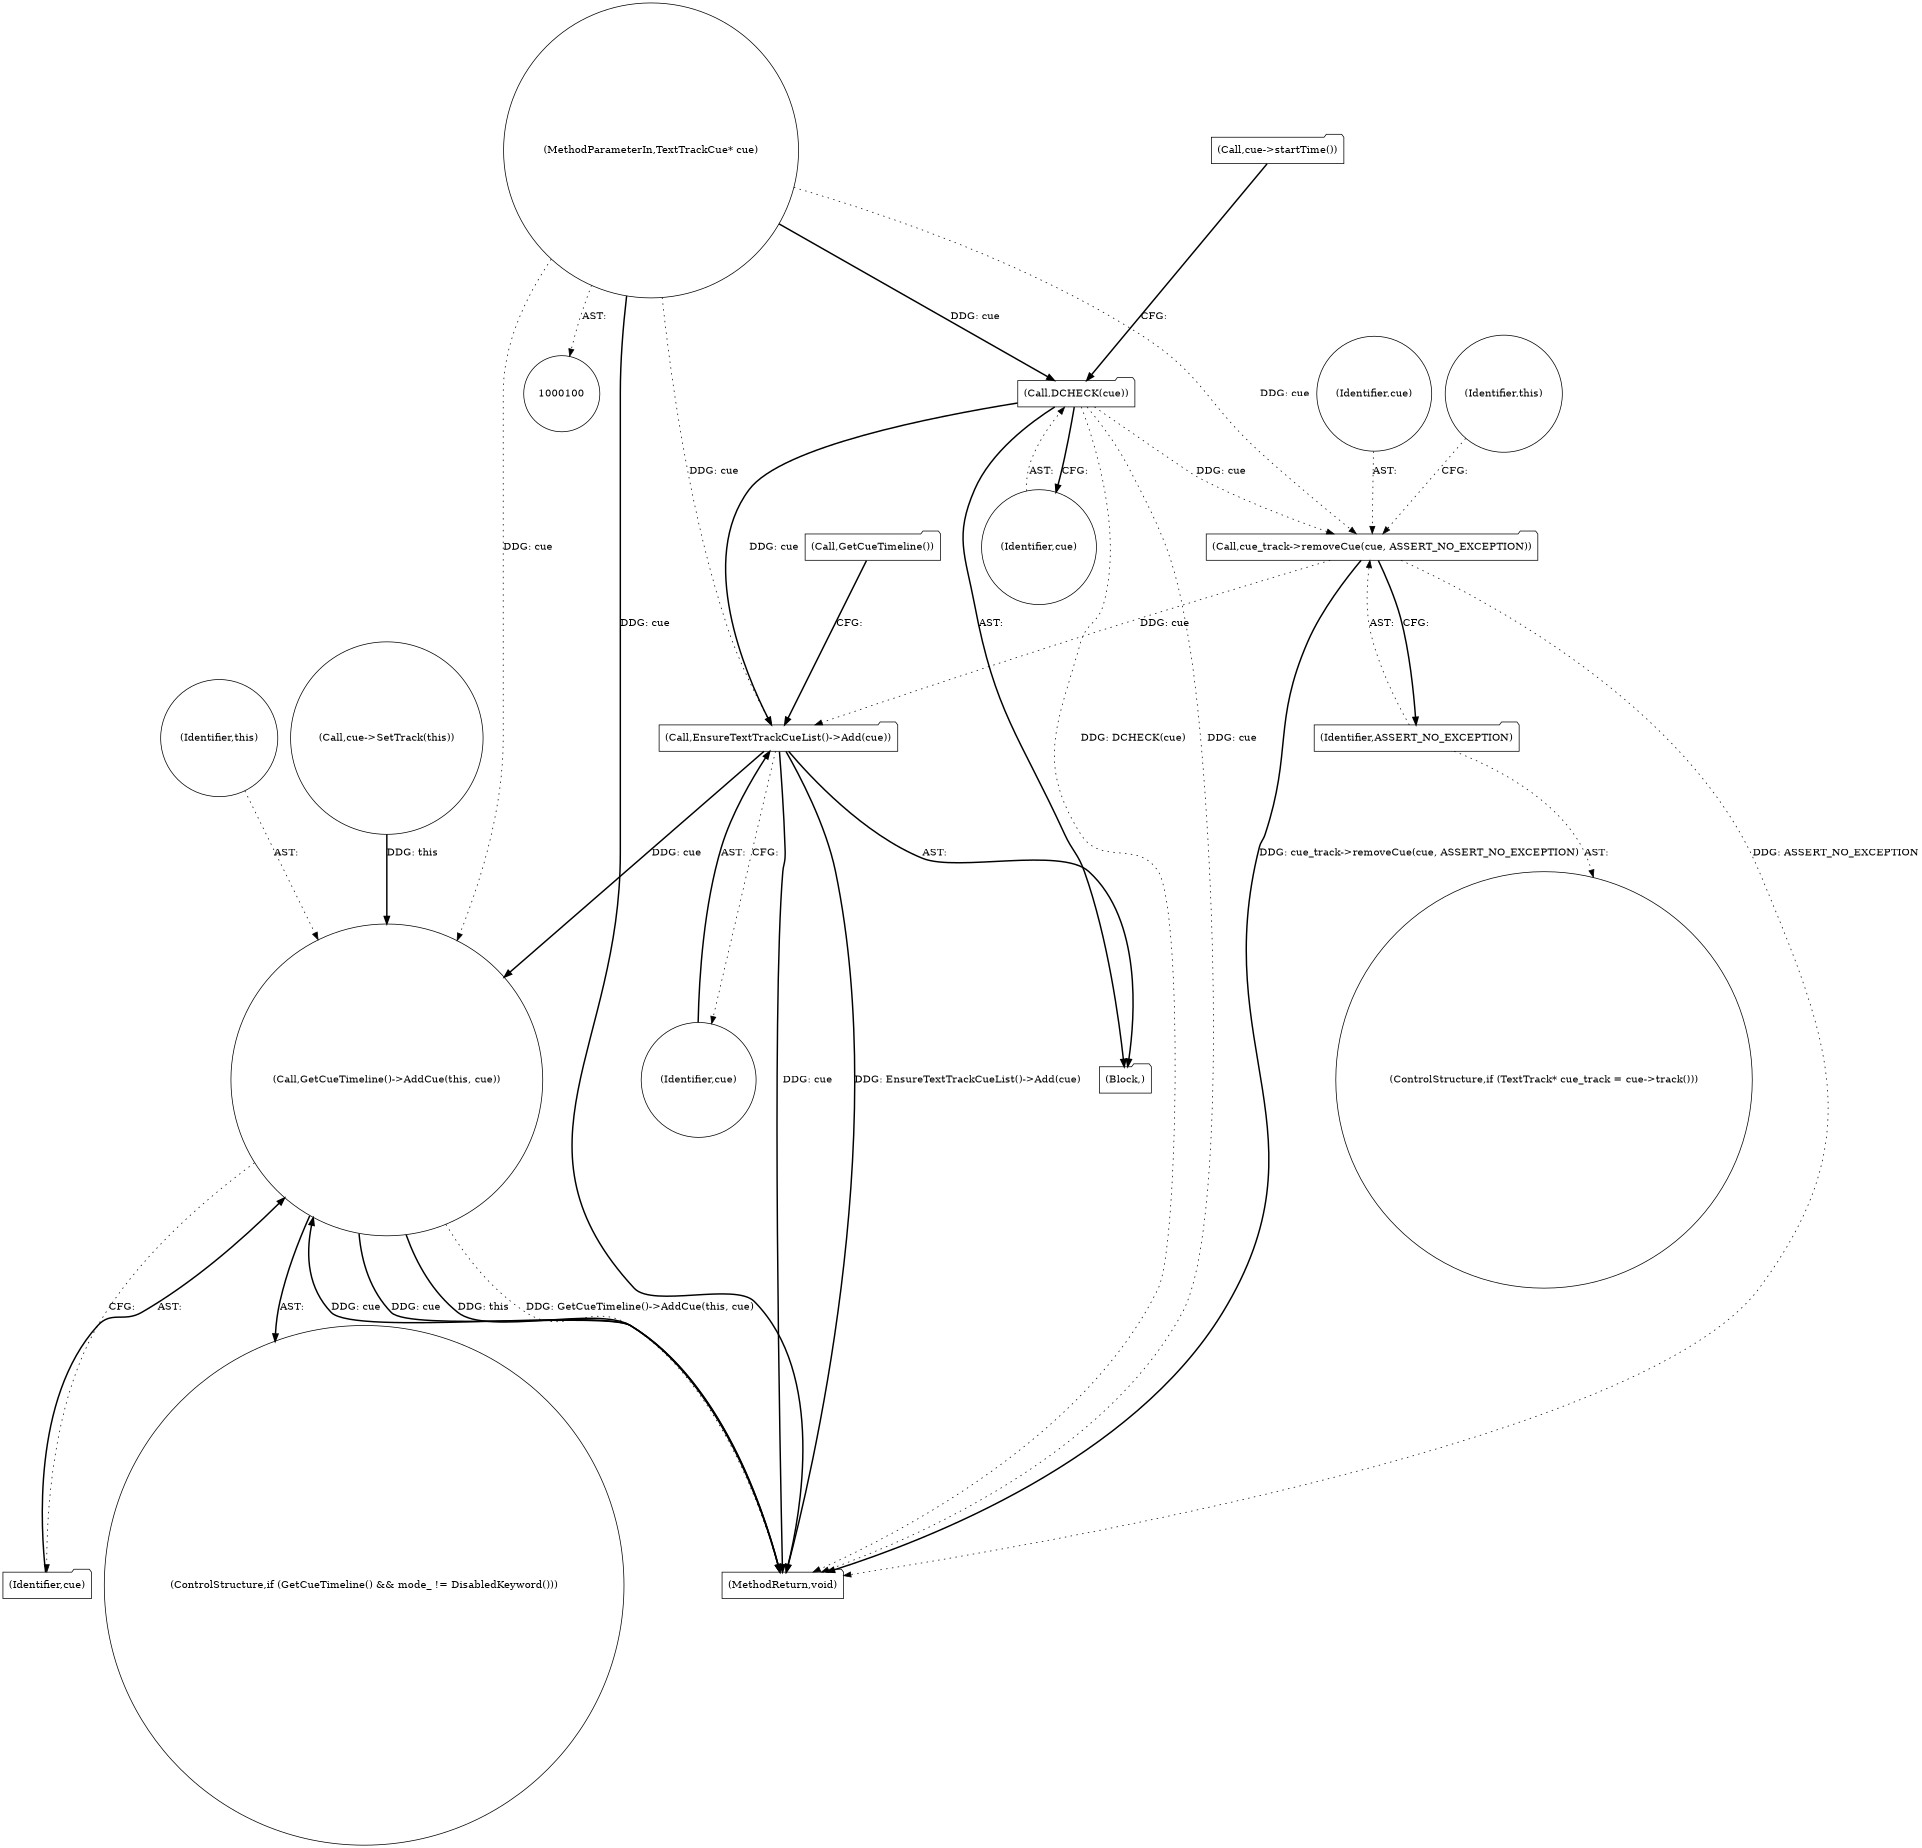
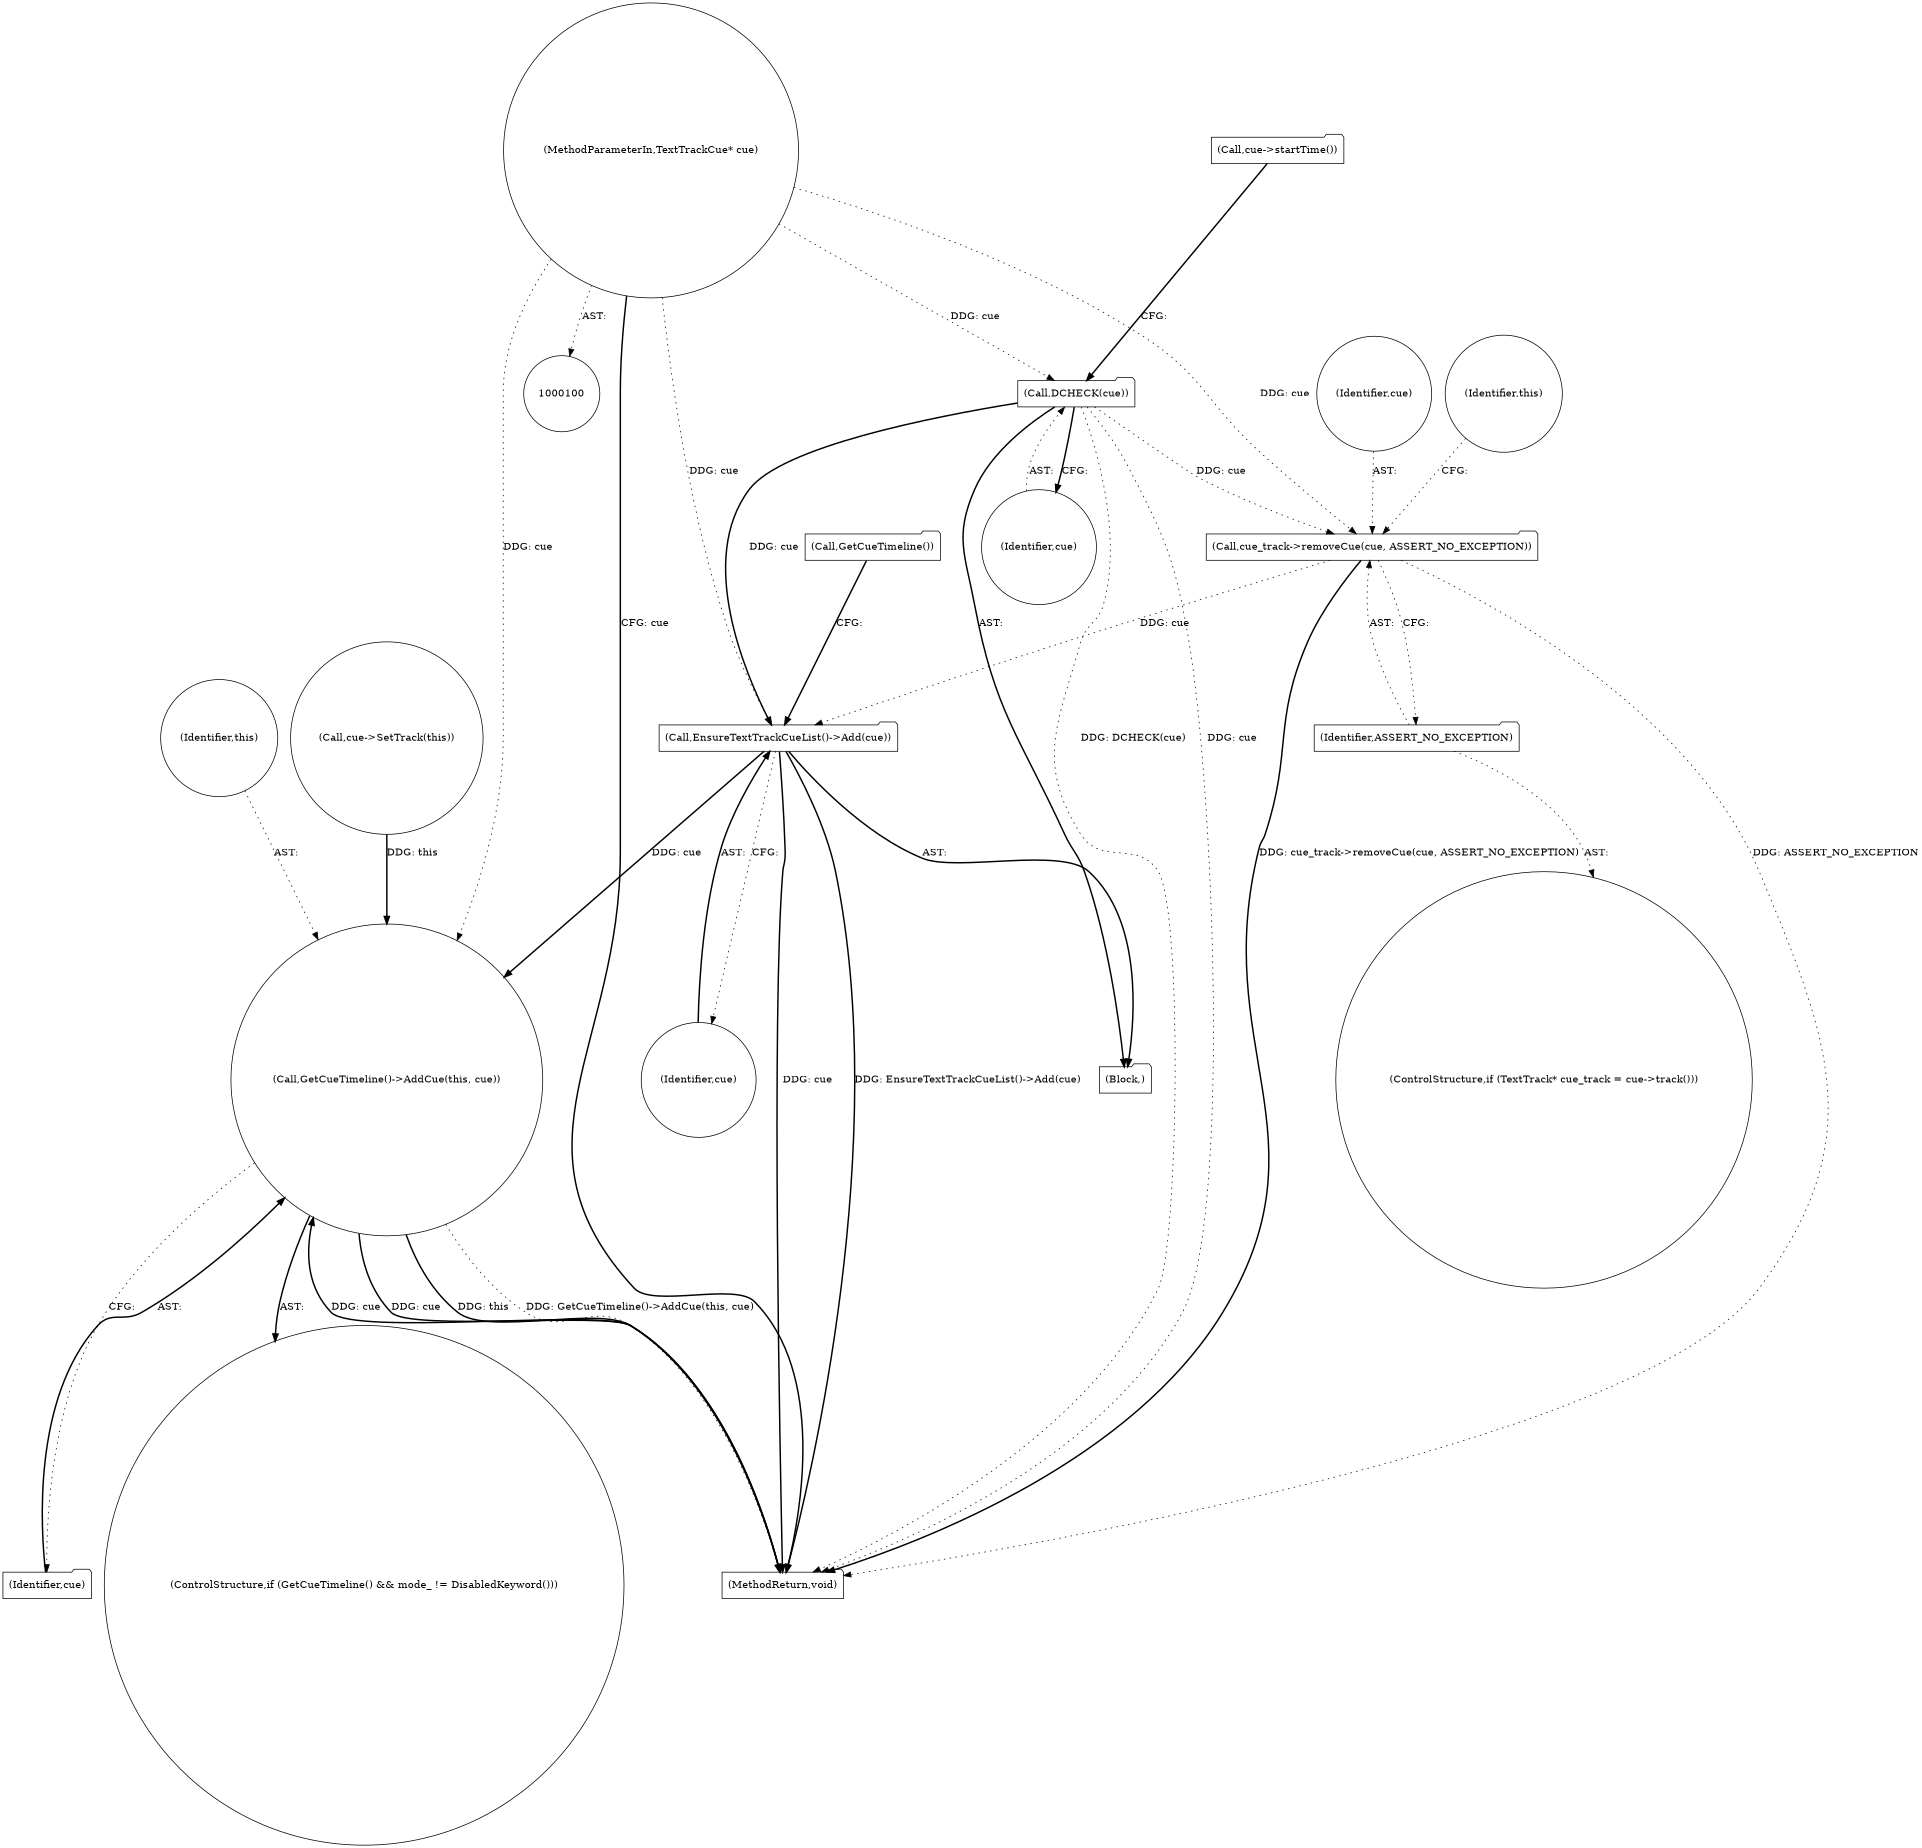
edge "(MethodParameterIn,TextTrackCue* cue)" -> "(Call,DCHECK(cue))": style bold -> dotted
edge "(MethodParameterIn,TextTrackCue* cue)" -> "(MethodReturn,void)": label "DDG: cue" -> "CFG: cue"
edge "(Call,cue_track->removeCue(cue, ASSERT_NO_EXCEPTION))" -> "(Identifier,ASSERT_NO_EXCEPTION)": style bold -> dotted
